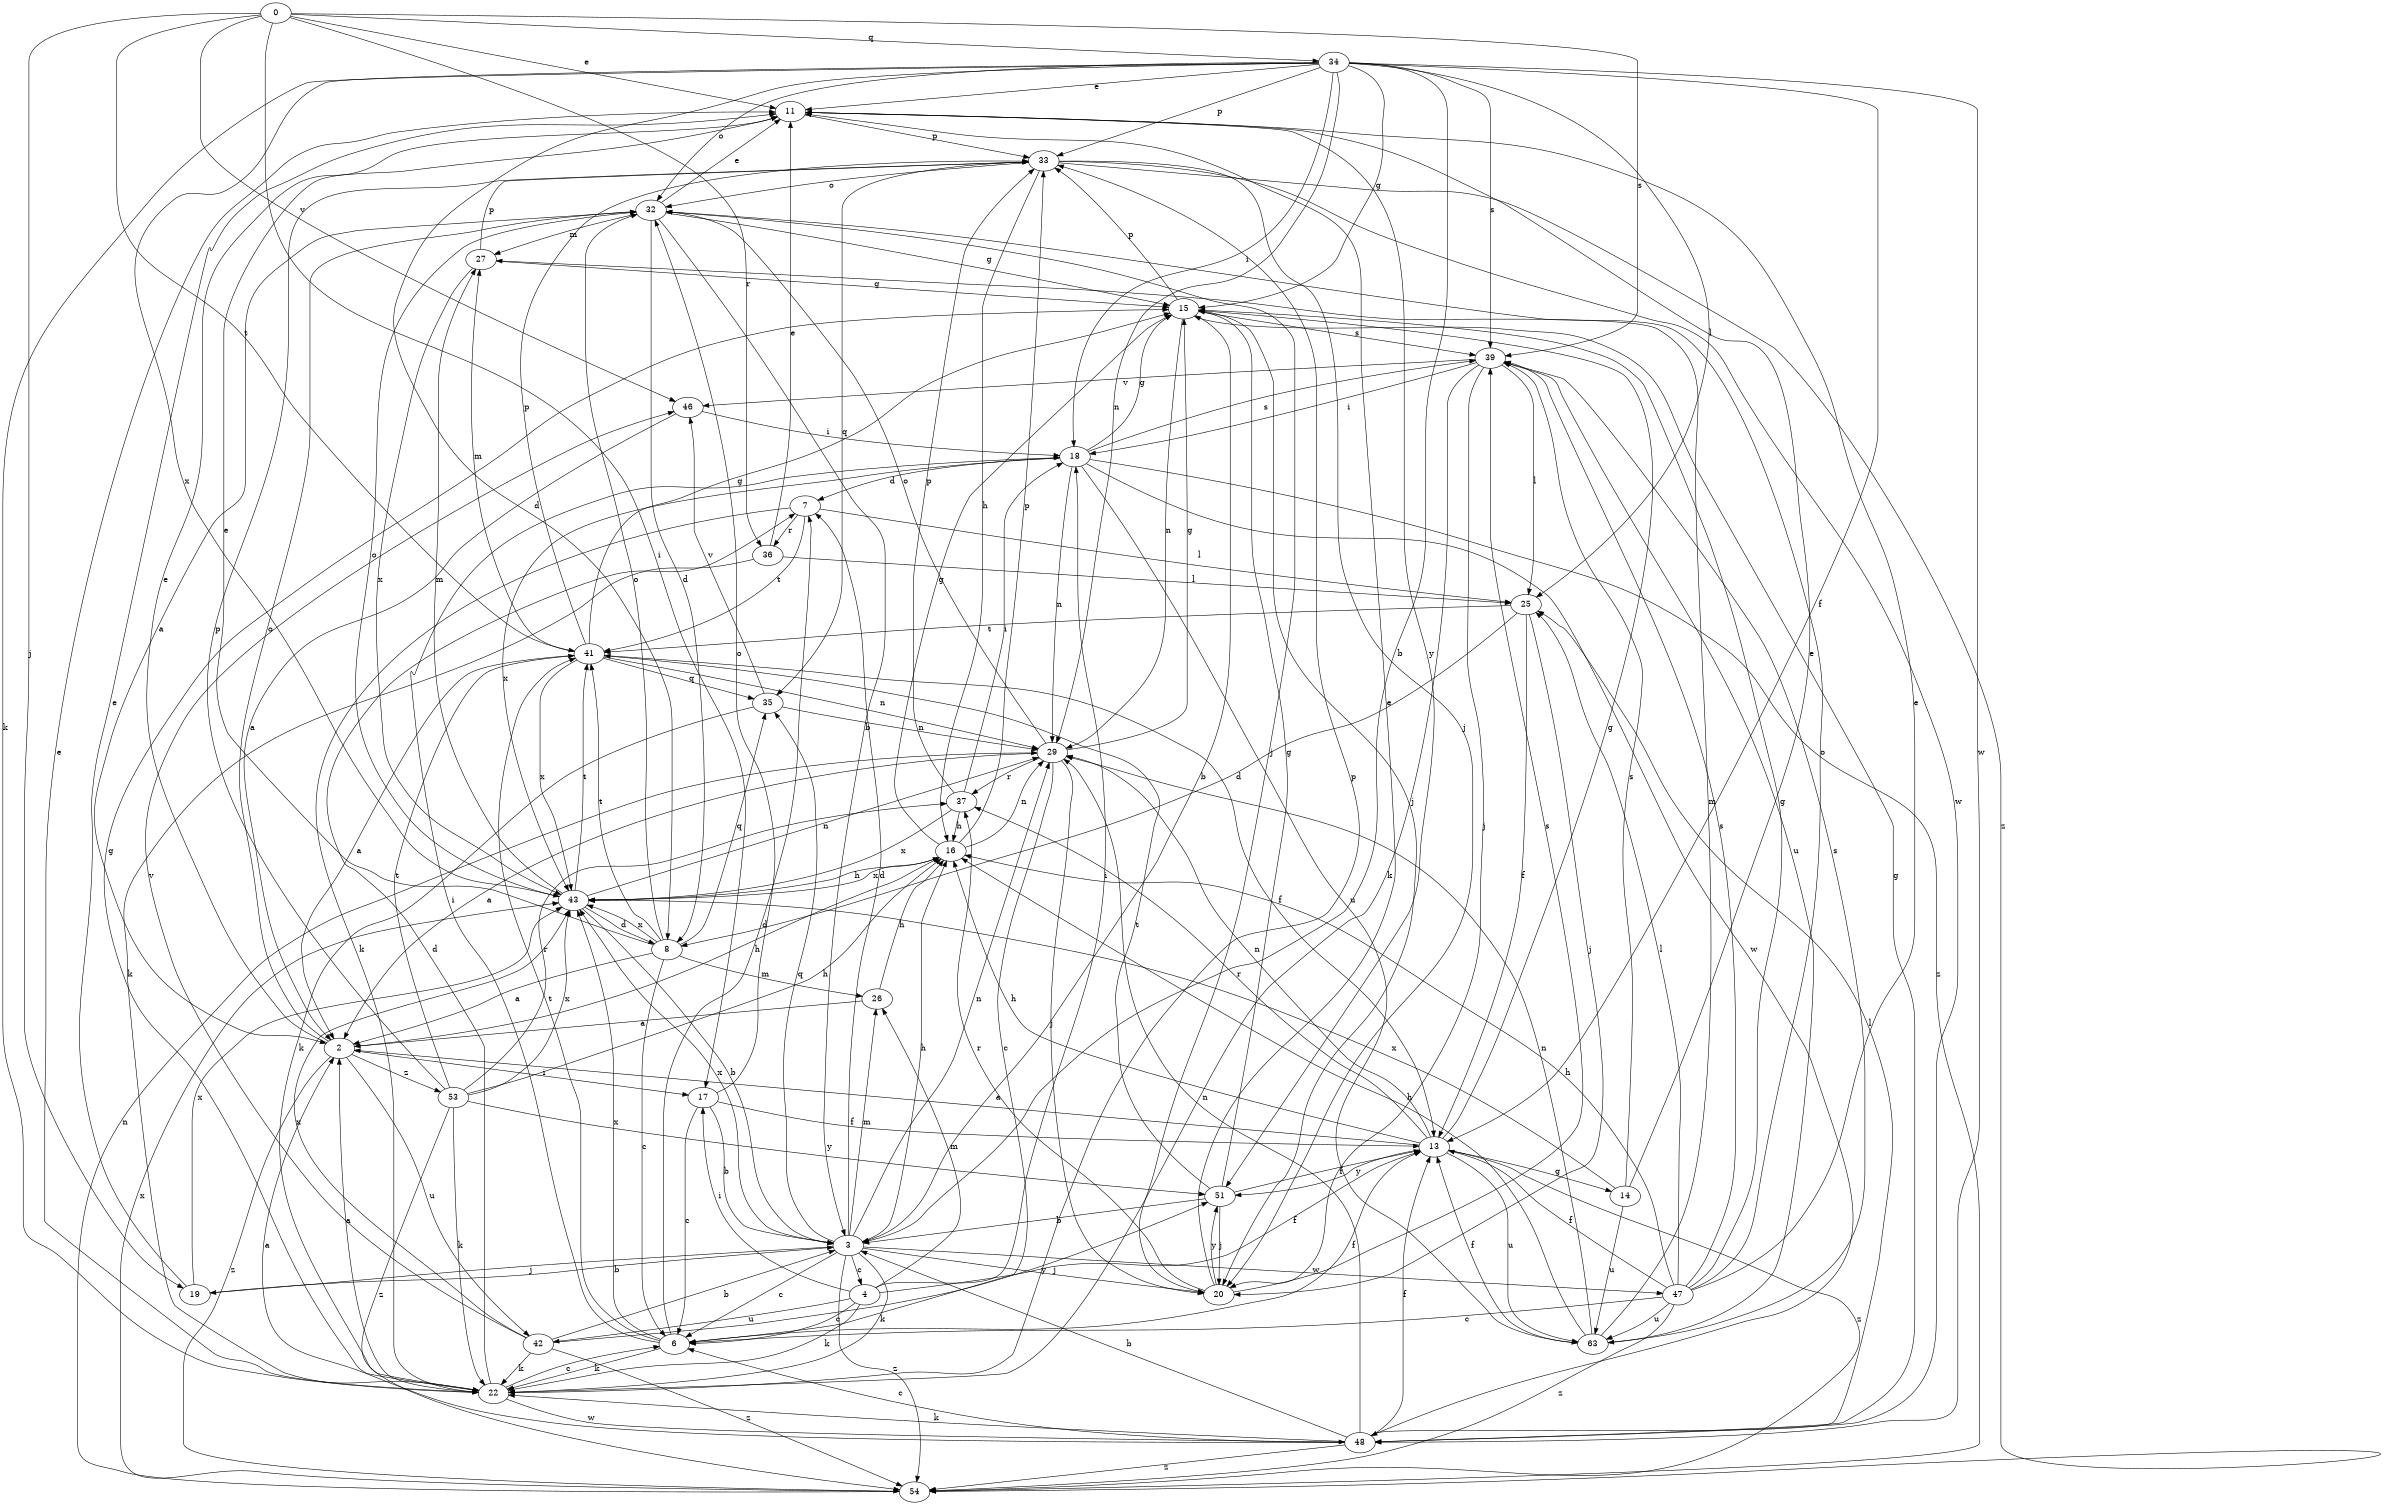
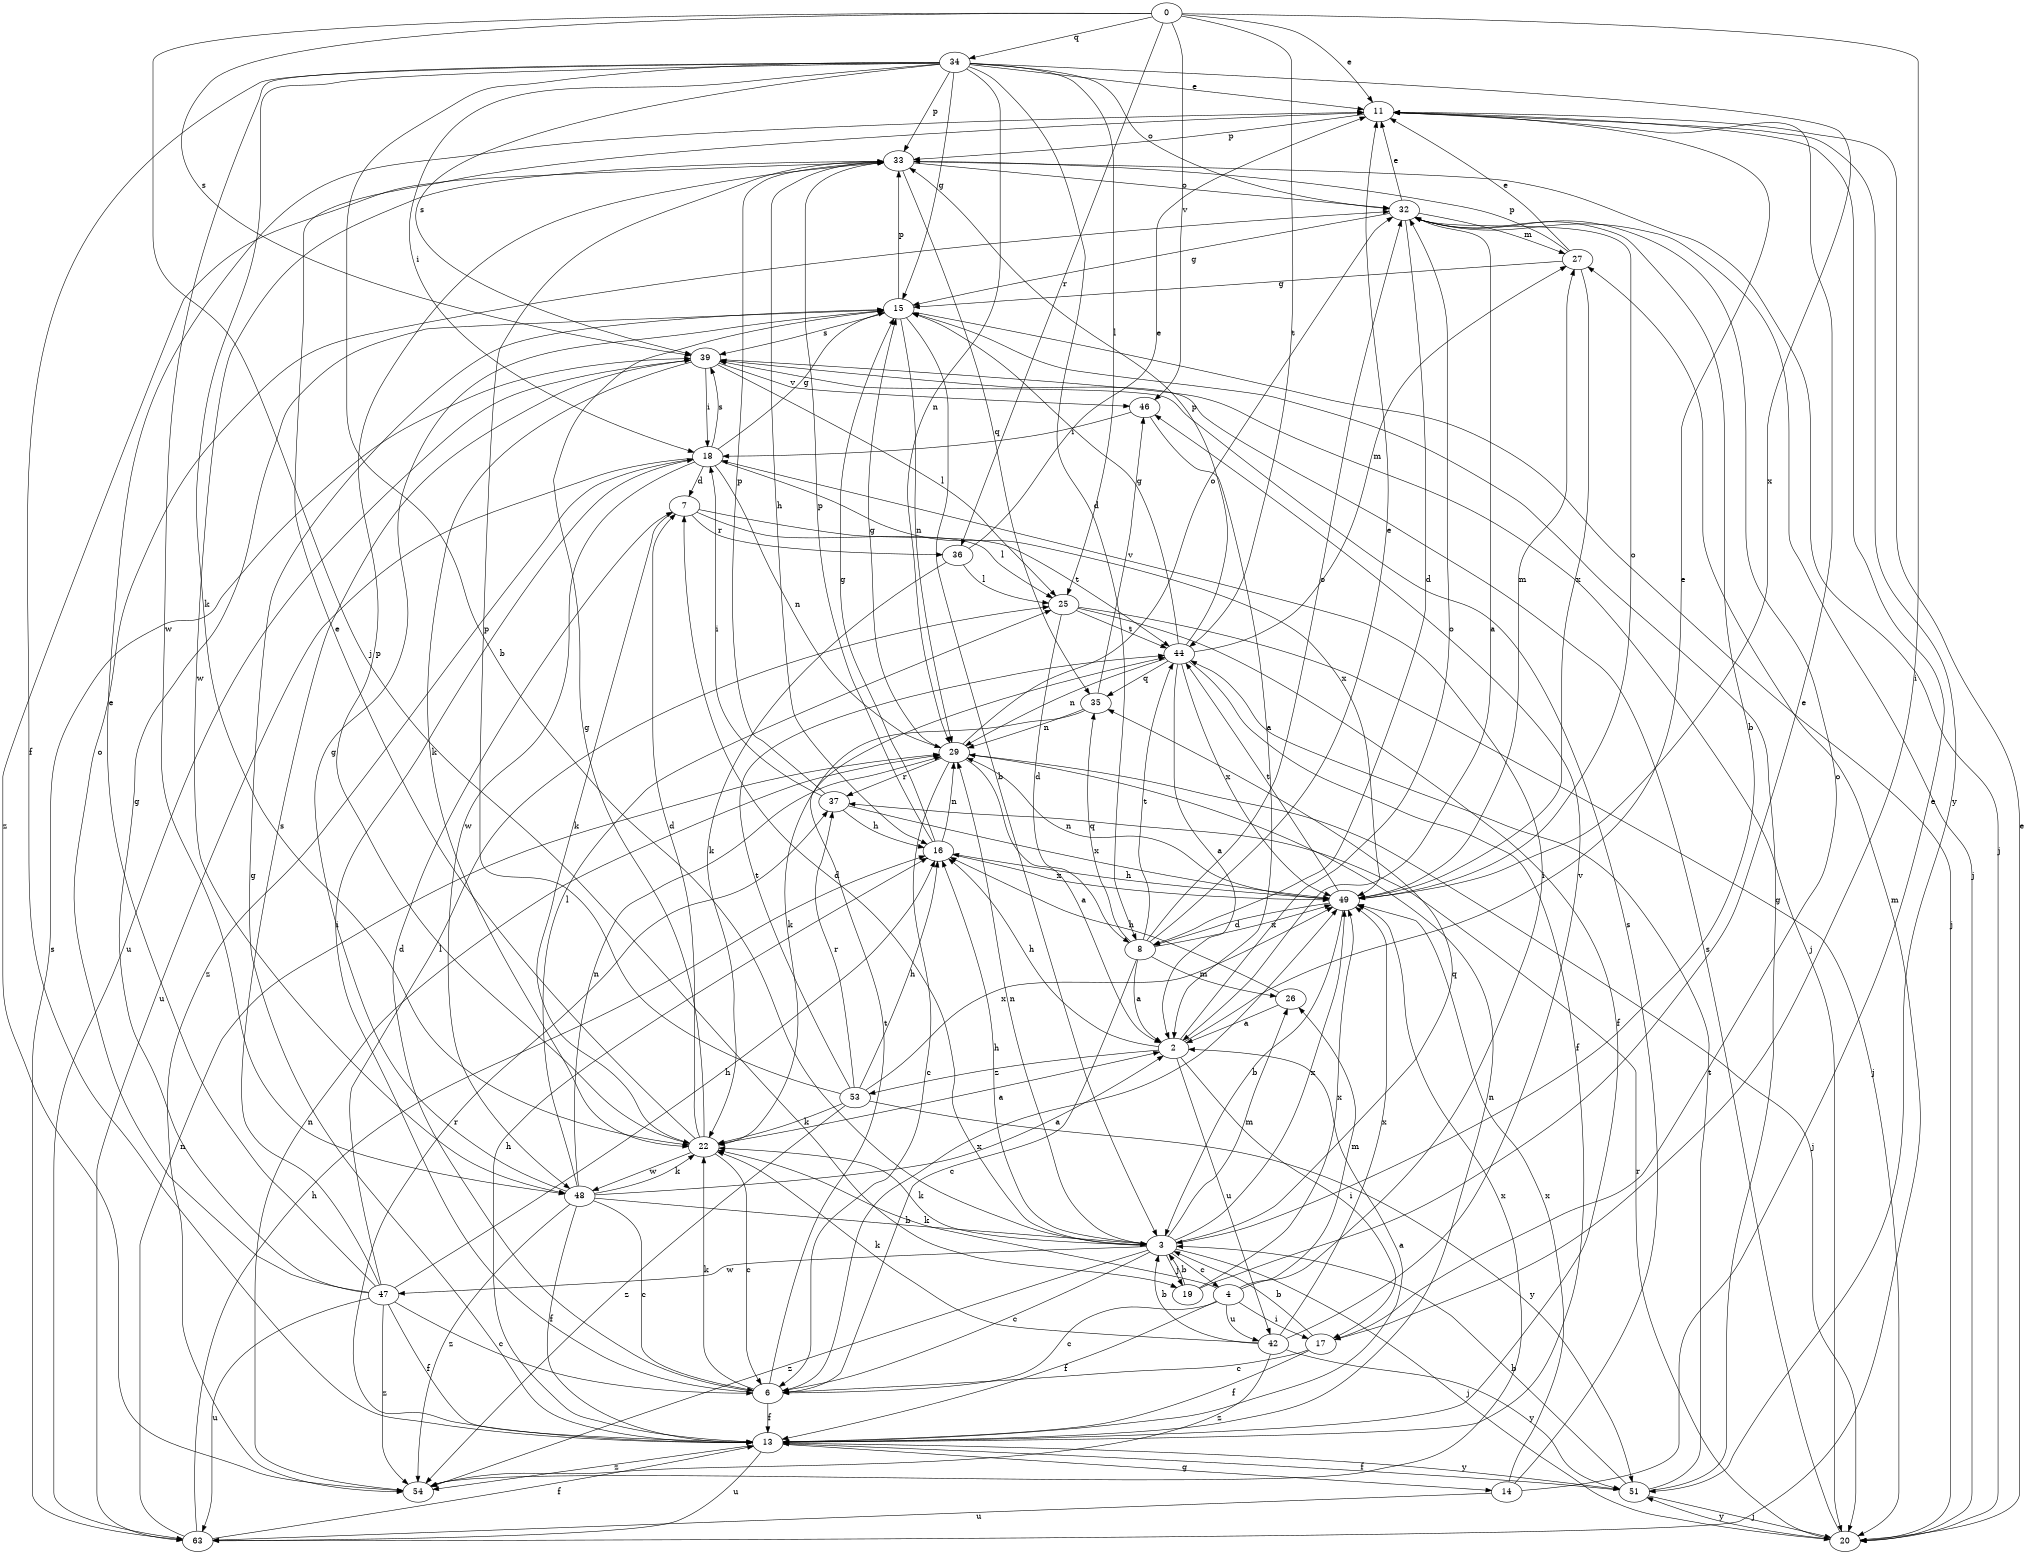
edge "27" -> "11": added, label "e"
node "41": label "41" -> "44"
node "43": label "43" -> "49"
edge "2" -> "54": removed, label "z"
